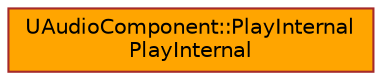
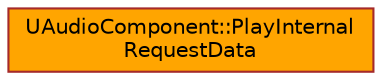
node "UAudioComponent::PlayInternal PlayInternal": label "UAudioComponent::PlayInternal PlayInternal" -> "UAudioComponent::PlayInternal RequestData"
